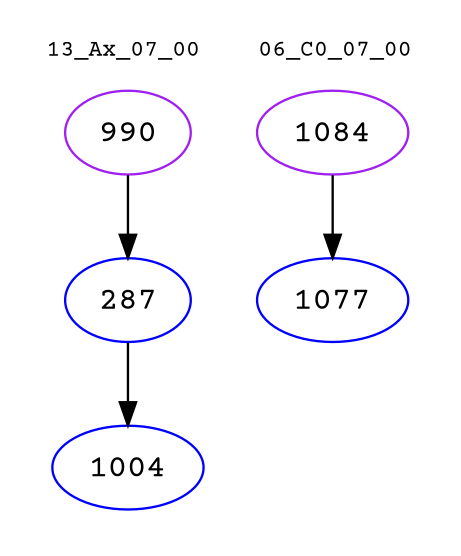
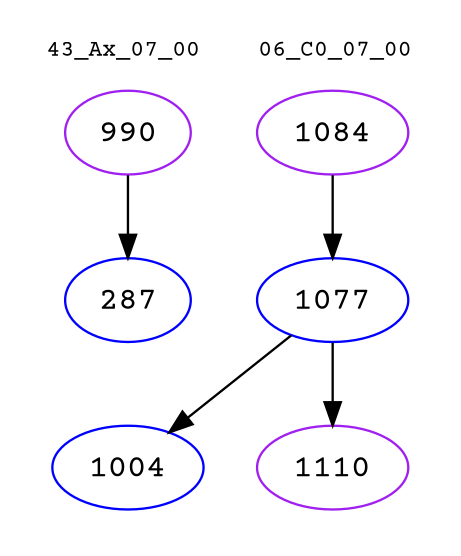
cluster "13_Ax_07_00": label "13_Ax_07_00" -> "43_Ax_07_00"
edge "287" -> "1004": now "1077" -> "1004"
node "1110": added
